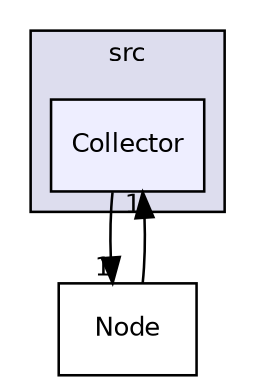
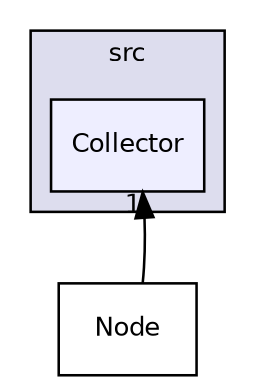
edge "Collector" -> "Node": removed
